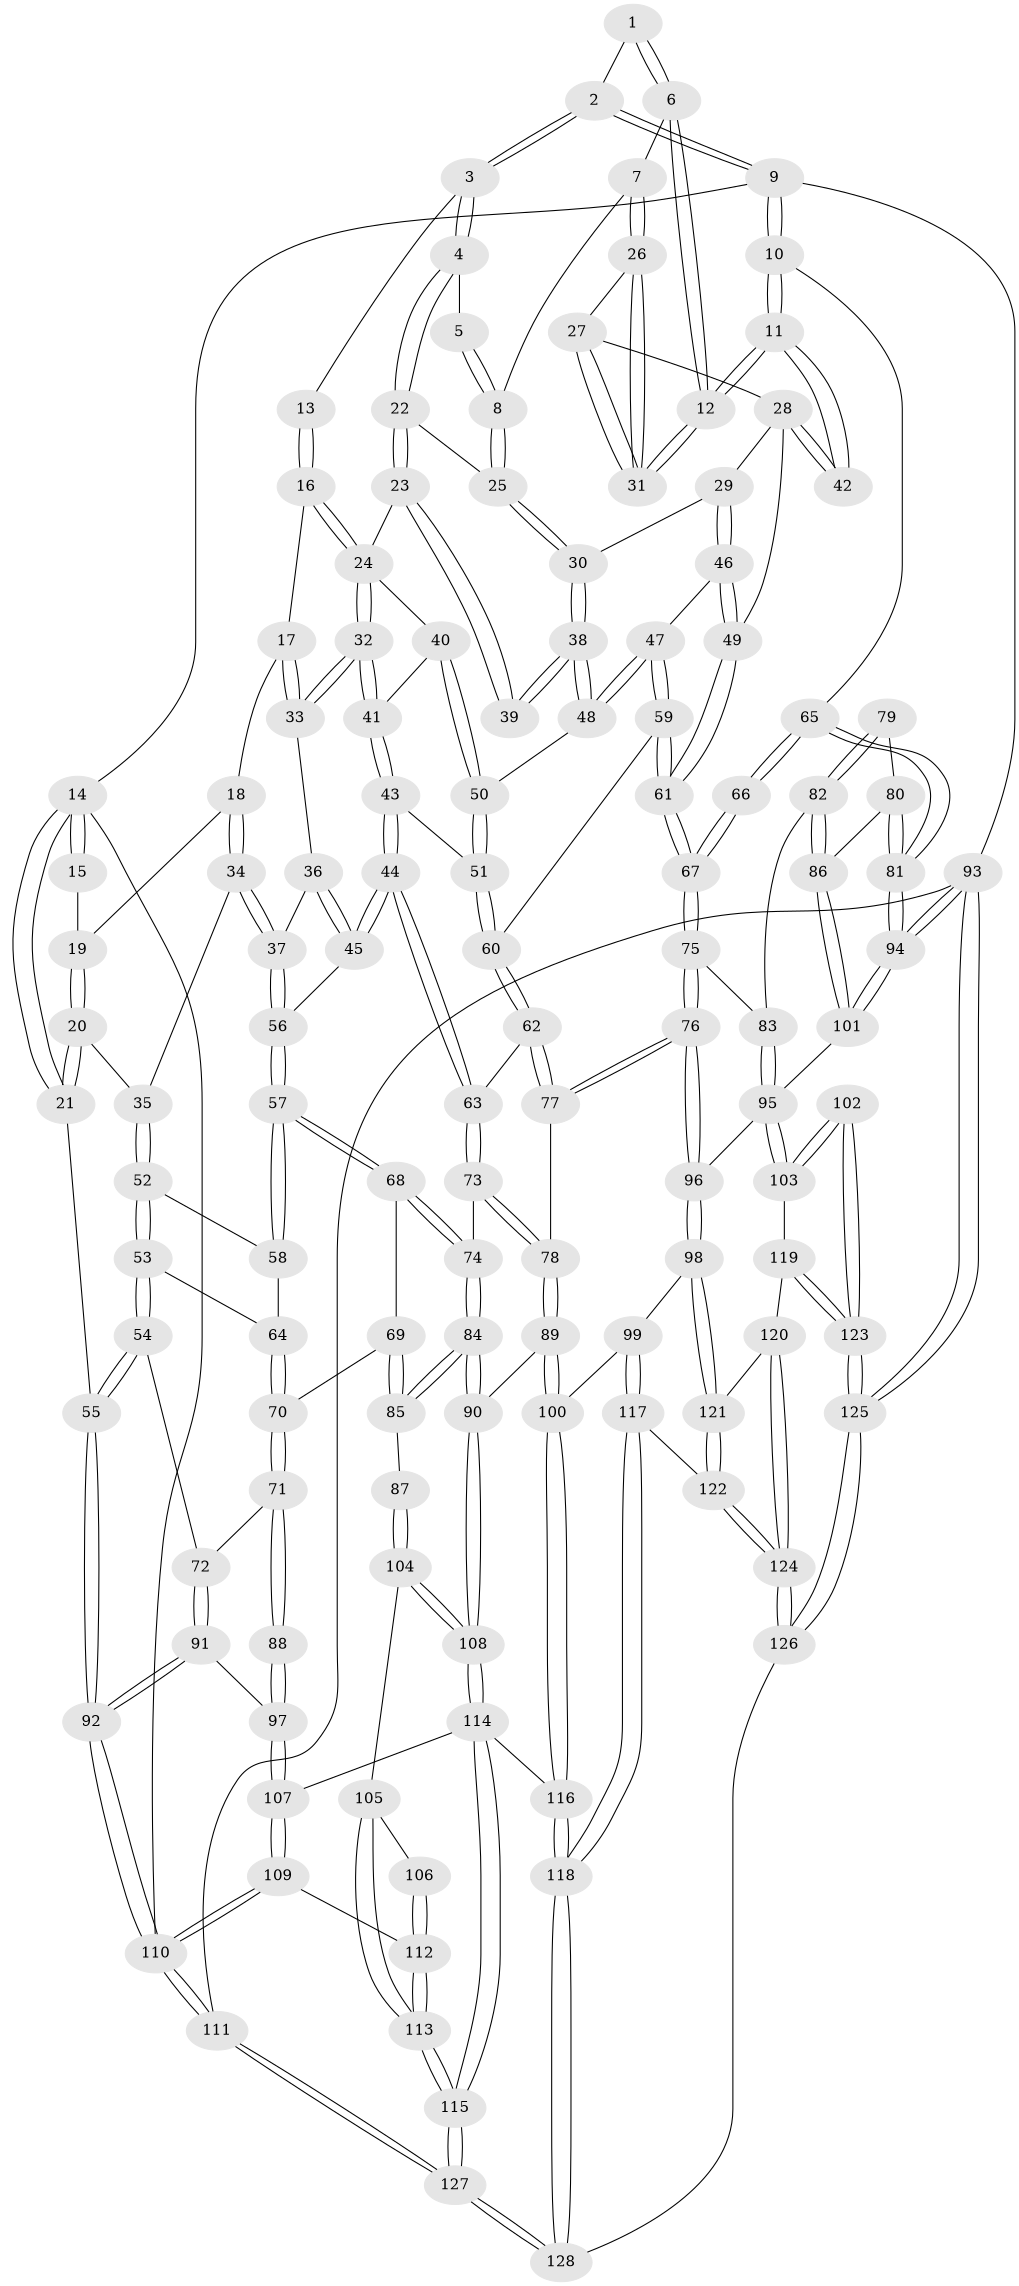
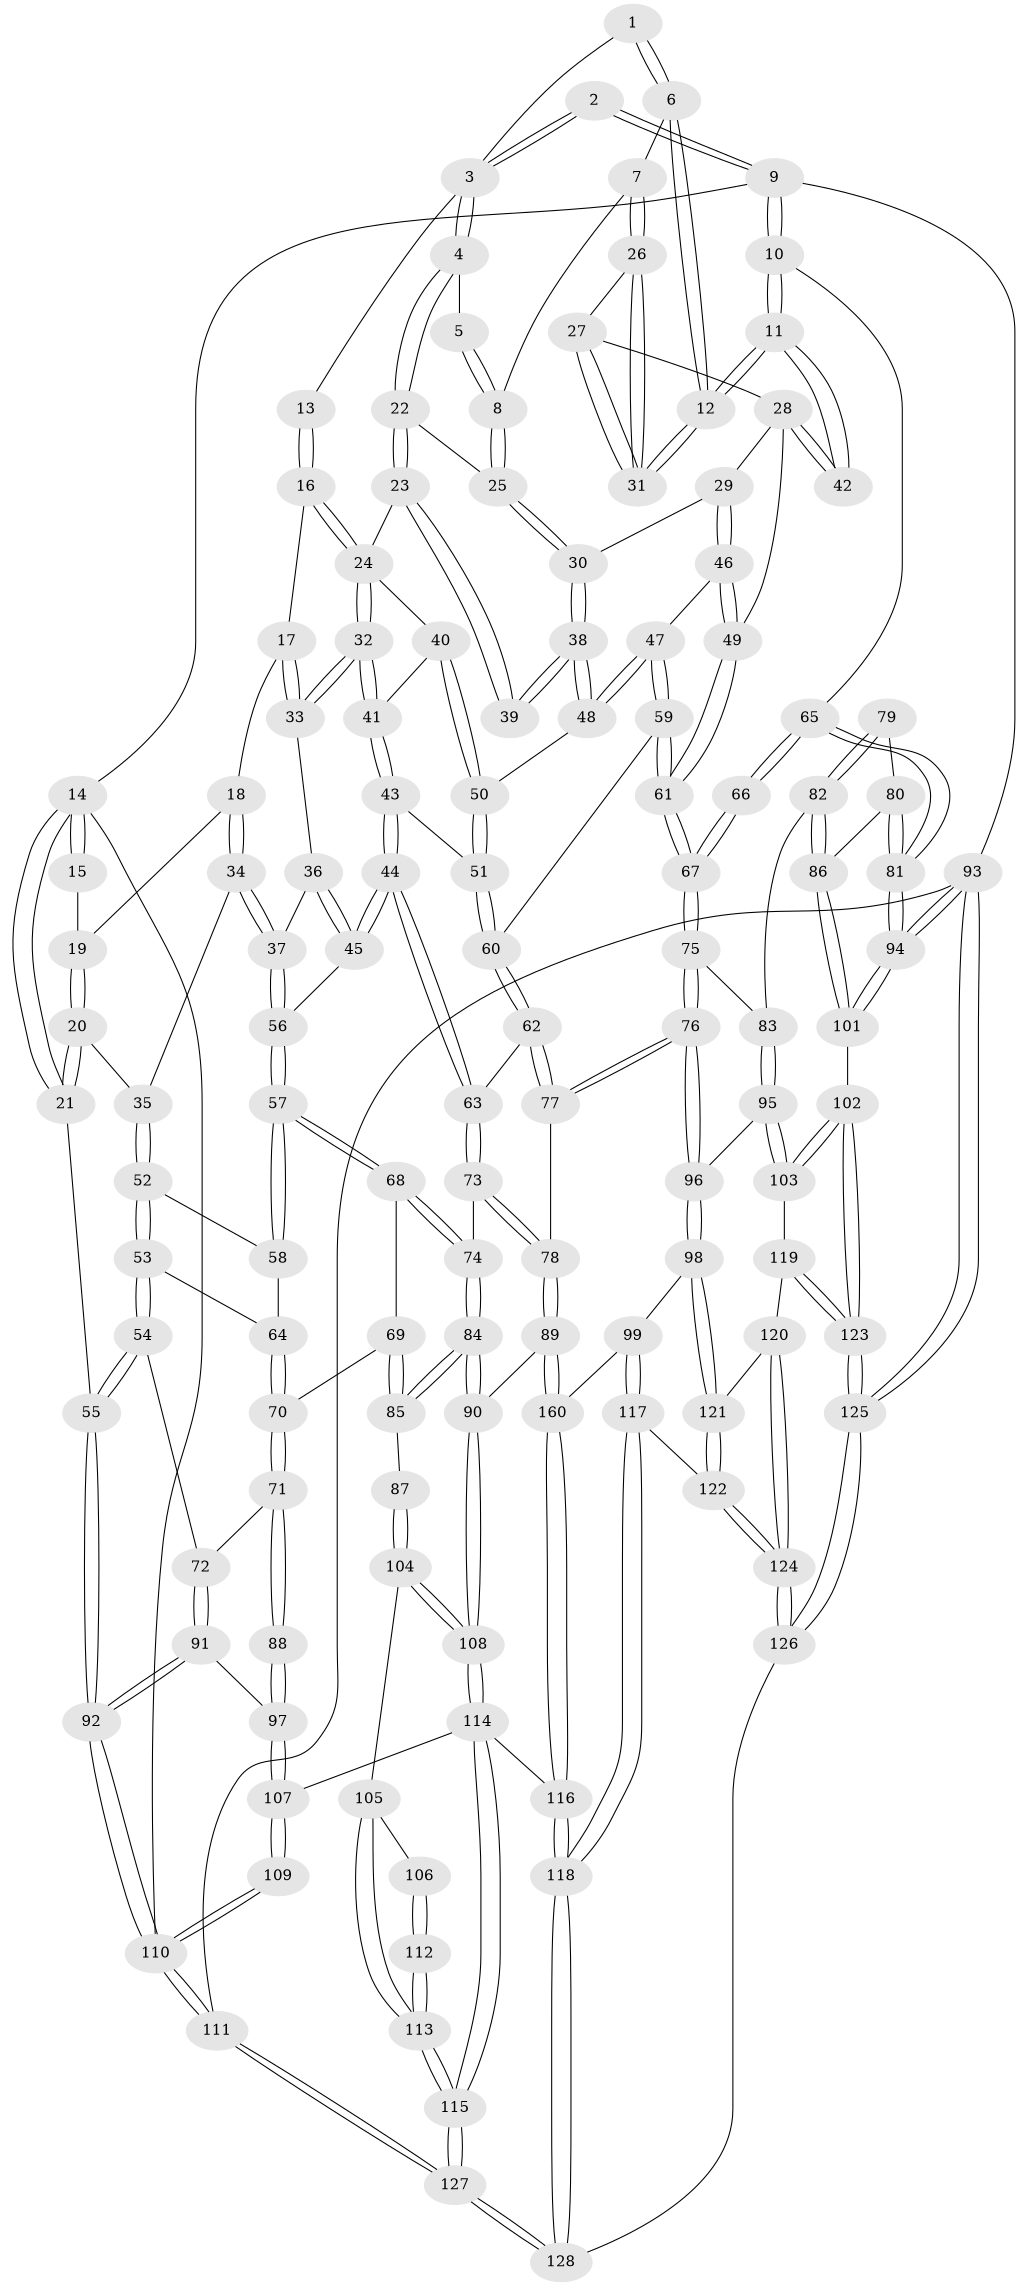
edge "1" -- "2": now "1" -- "3"
edge "101" -- "95": now "101" -- "102"
node "100": label "100" -> "160"
edge "109" -- "112": removed
